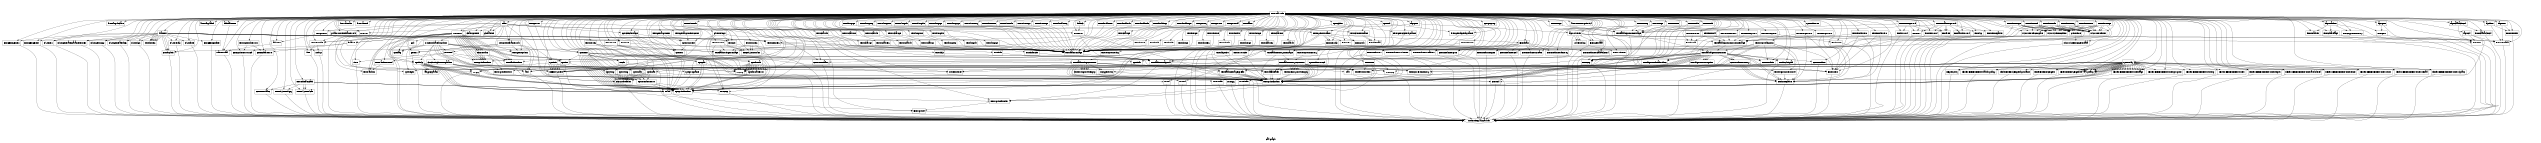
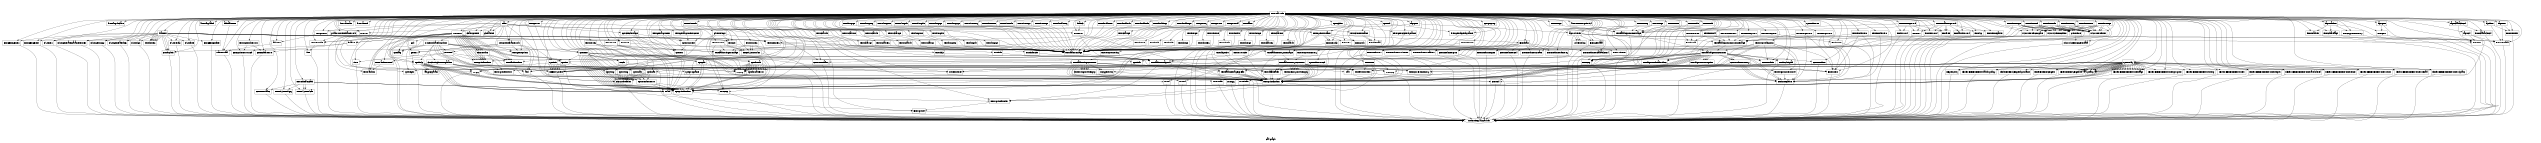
edge "external node" -> "glue_strings": now "test_size_t_lt" -> "glue_strings"
node "strdup": removed
edge "test_BN_le_zero" -> "BN_is_zero": removed
